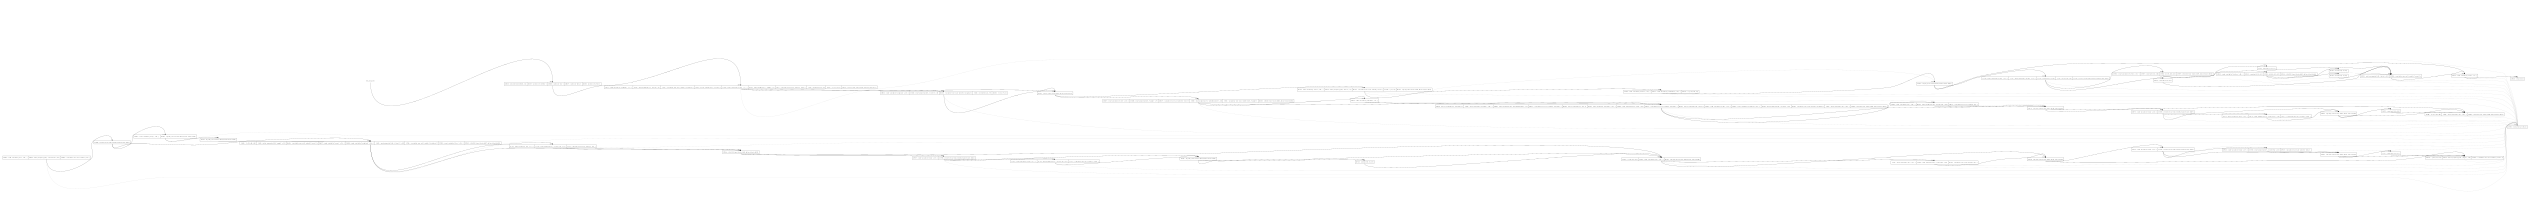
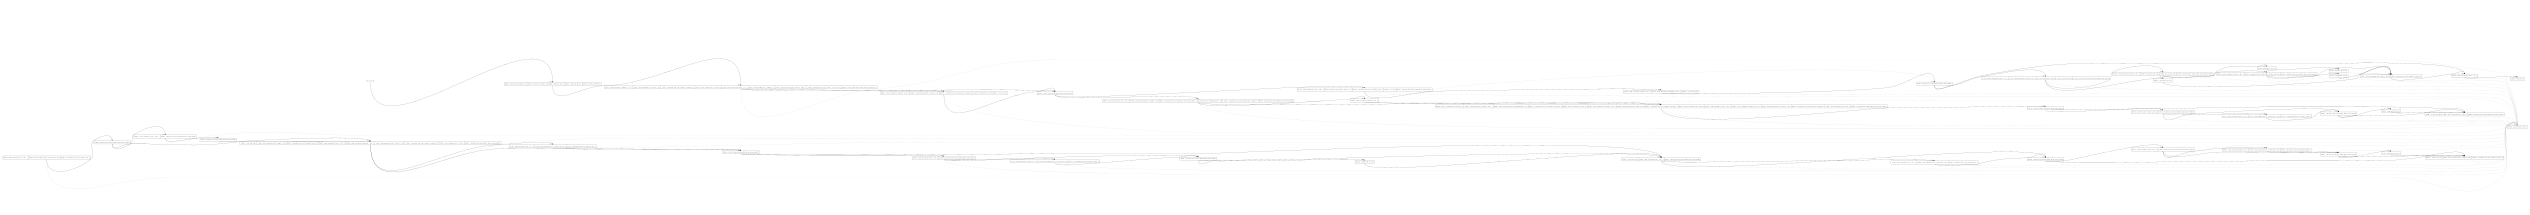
node "13669: read-variable['doc',v20,-]": removed
